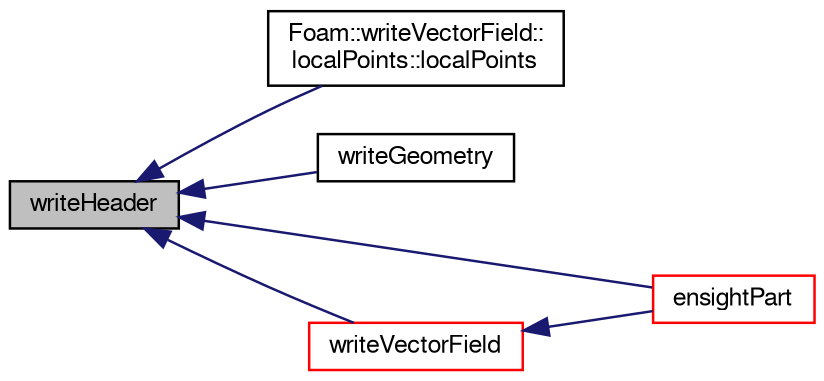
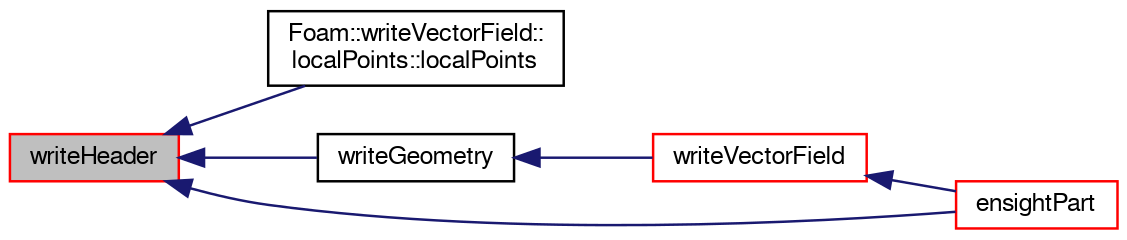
node "writeHeader": color black -> red
edge "writeVectorField" -> "writeHeader": now "writeVectorField" -> "writeGeometry"
